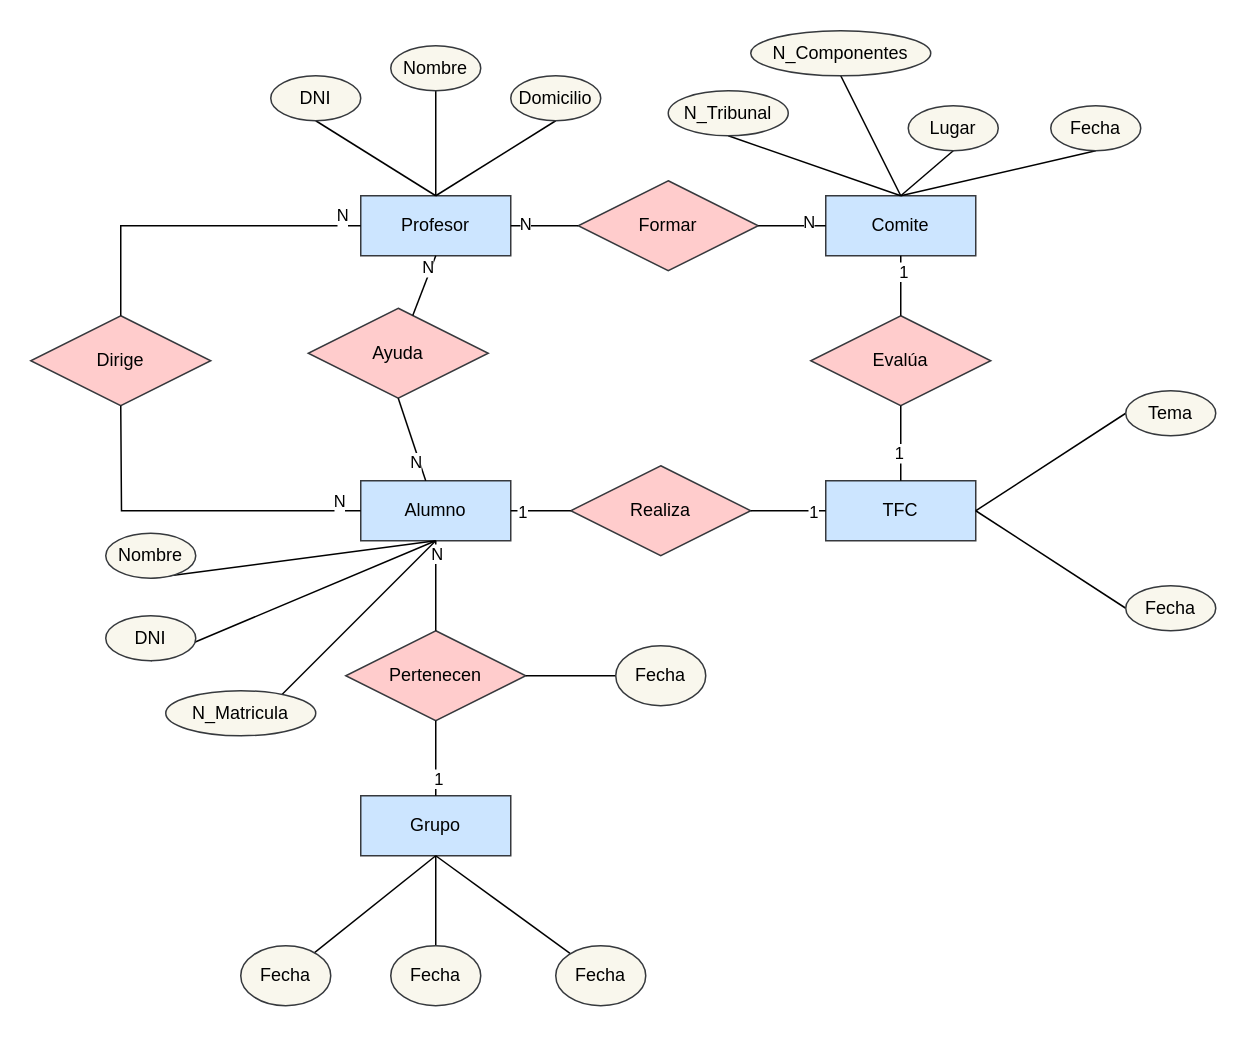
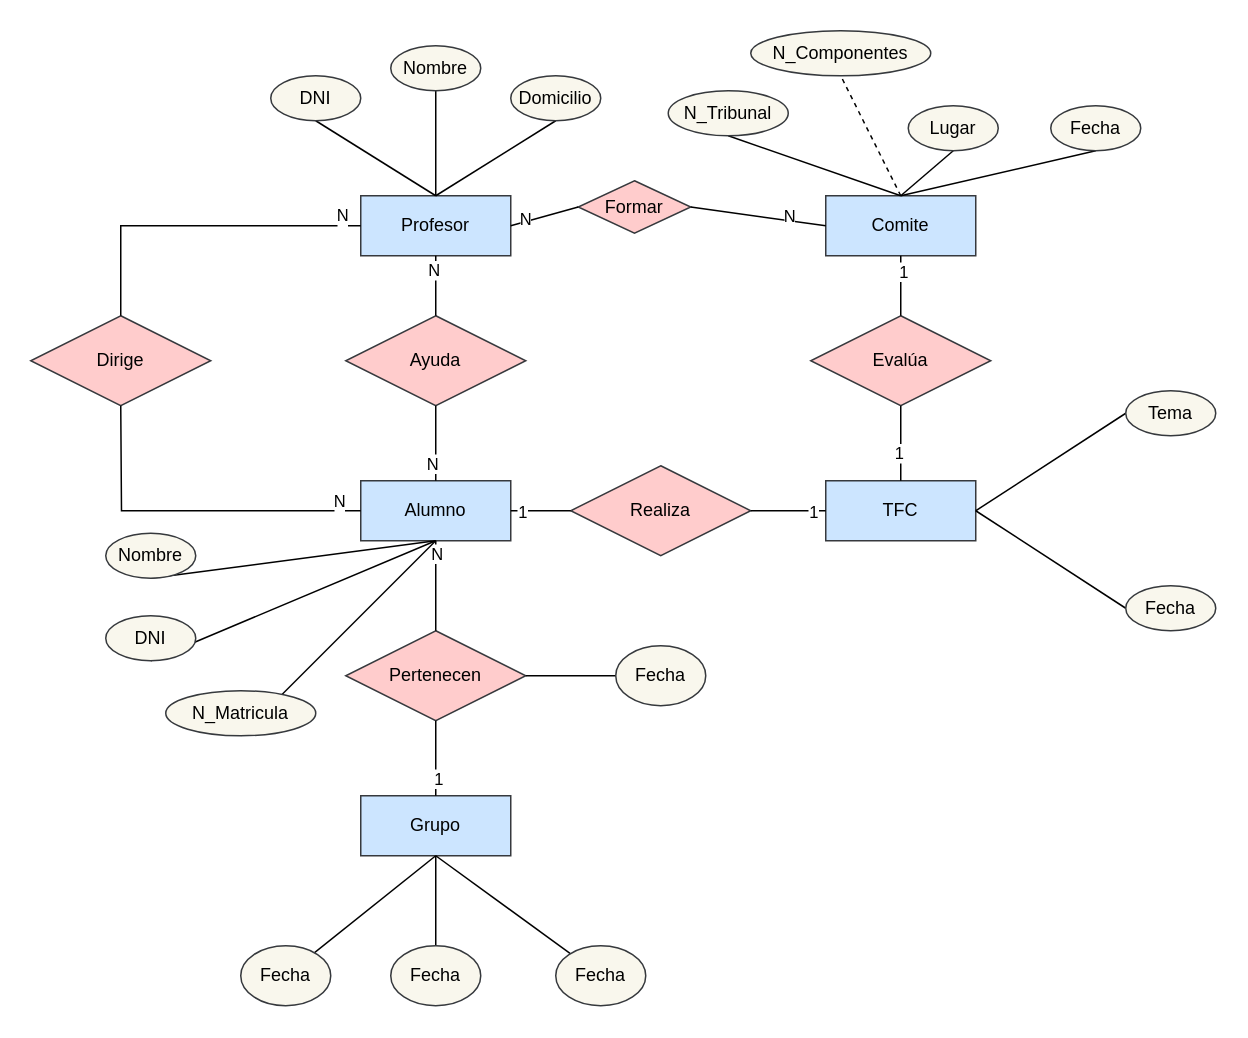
edge "N_Componentes" -- "Comite": style solid -> dashed
node "Formar": size 180x90 -> 113x53
node "Ayuda": moved (398, 353) -> (436, 361)
